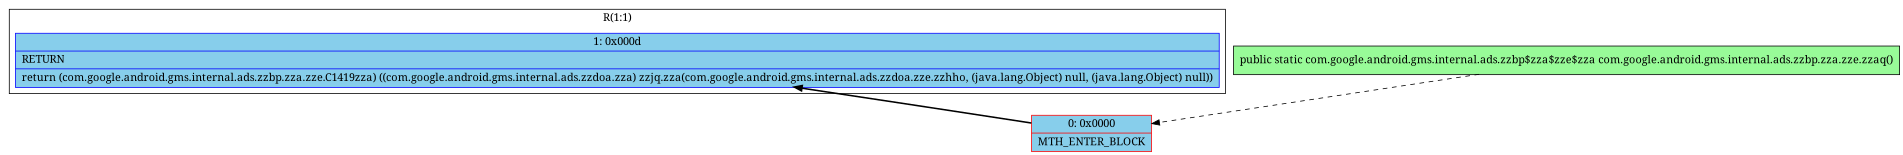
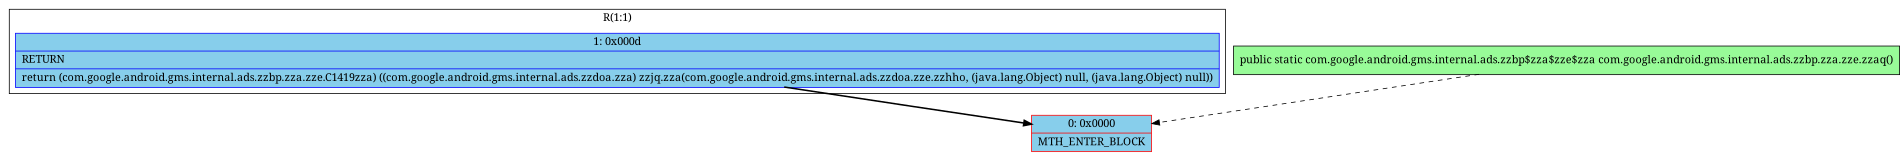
edge "0: 0x0000" -> "1: 0x000d": reversed
